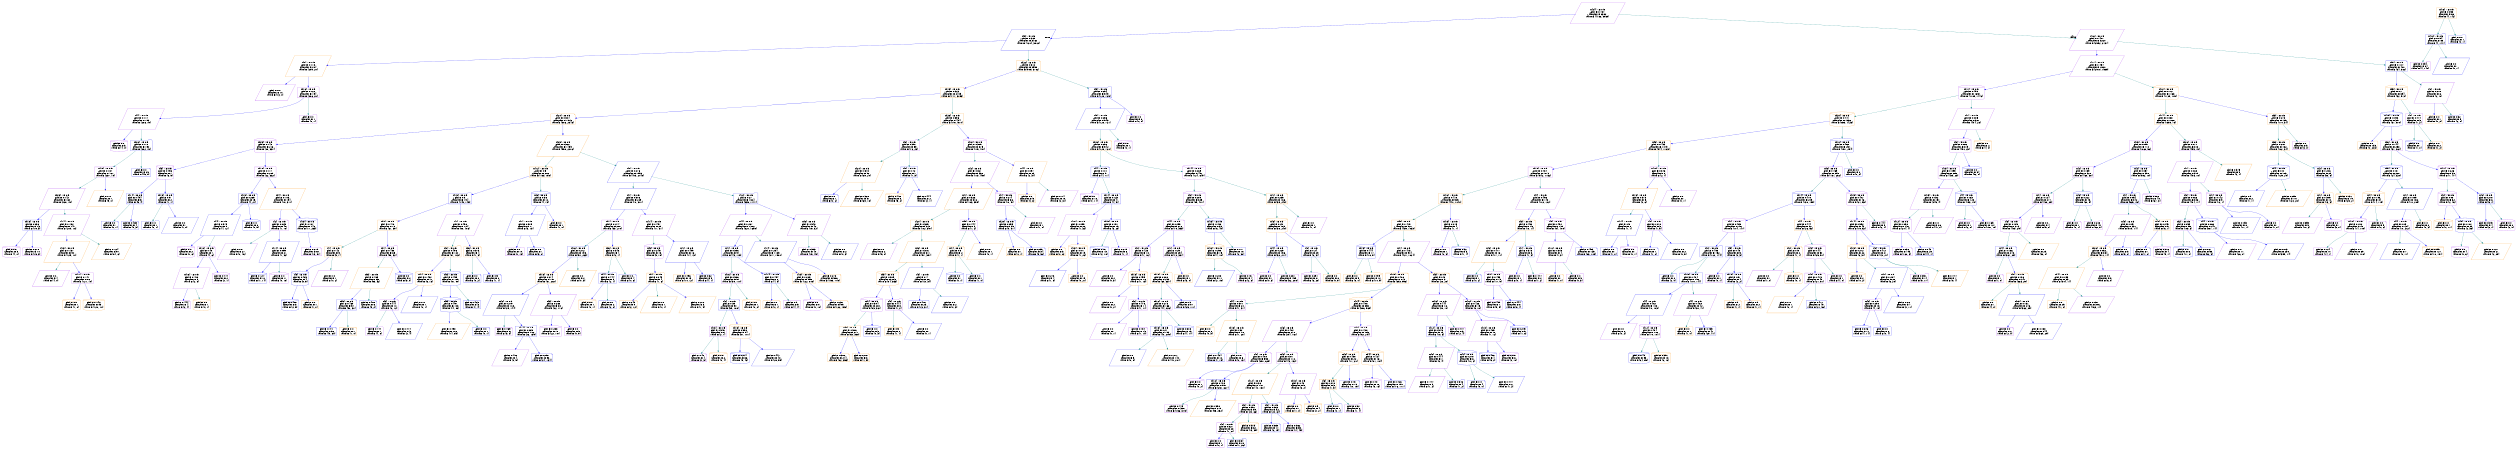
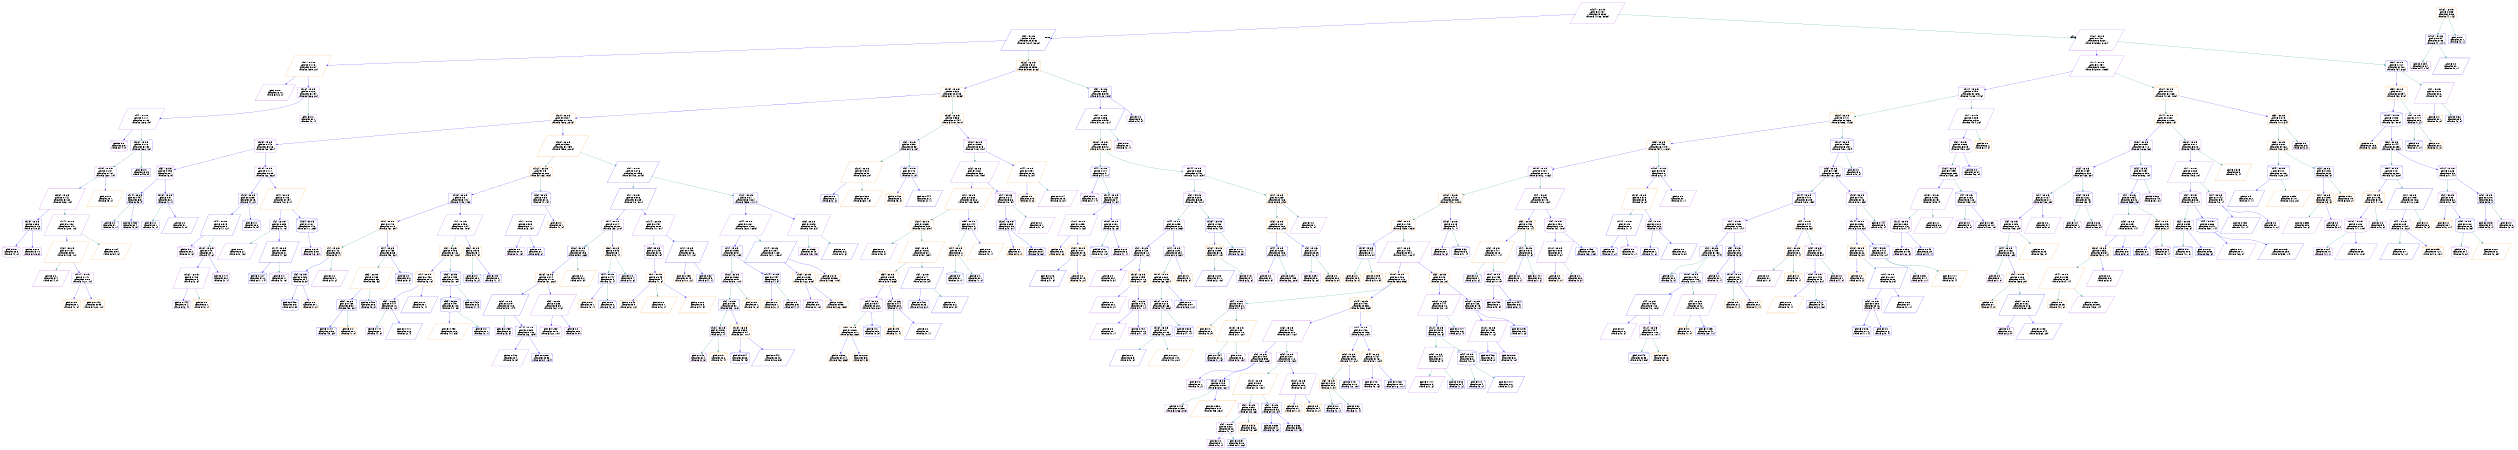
edge "X[6] <= 0.5 gini = 0.36 samples = 12 value = [4, 13]" -> "X[1] <= 0.5 gini = 0.305 samples = 11 value = [3, 13]": removed
